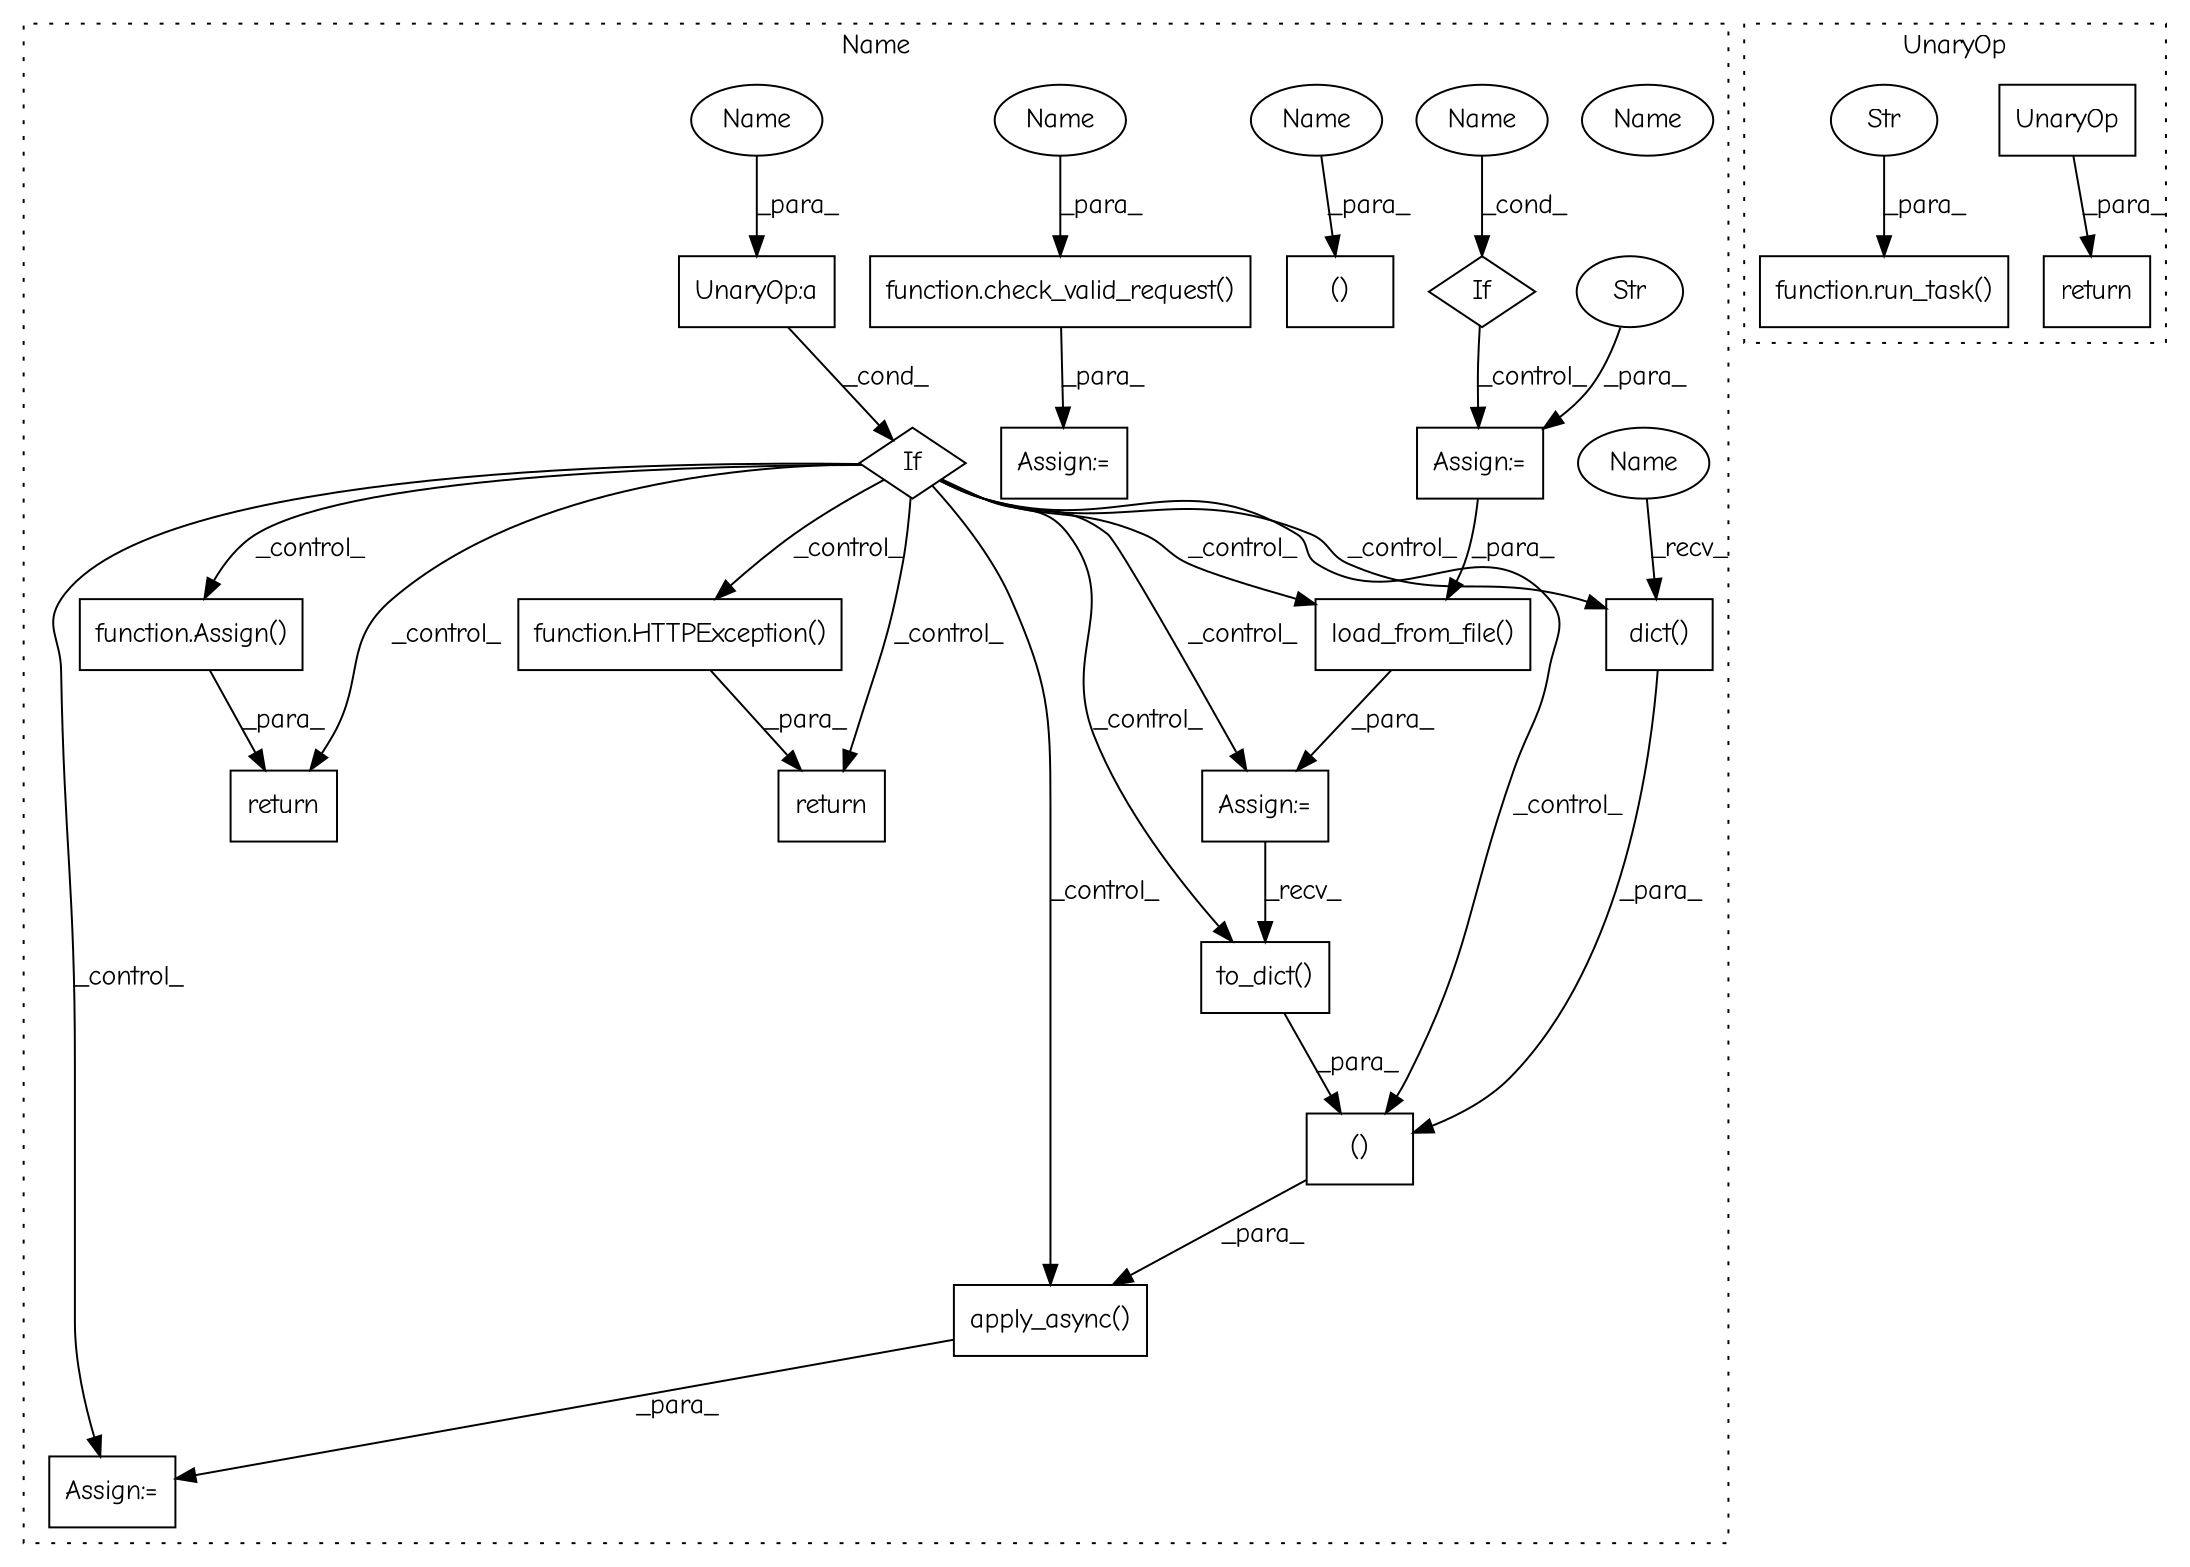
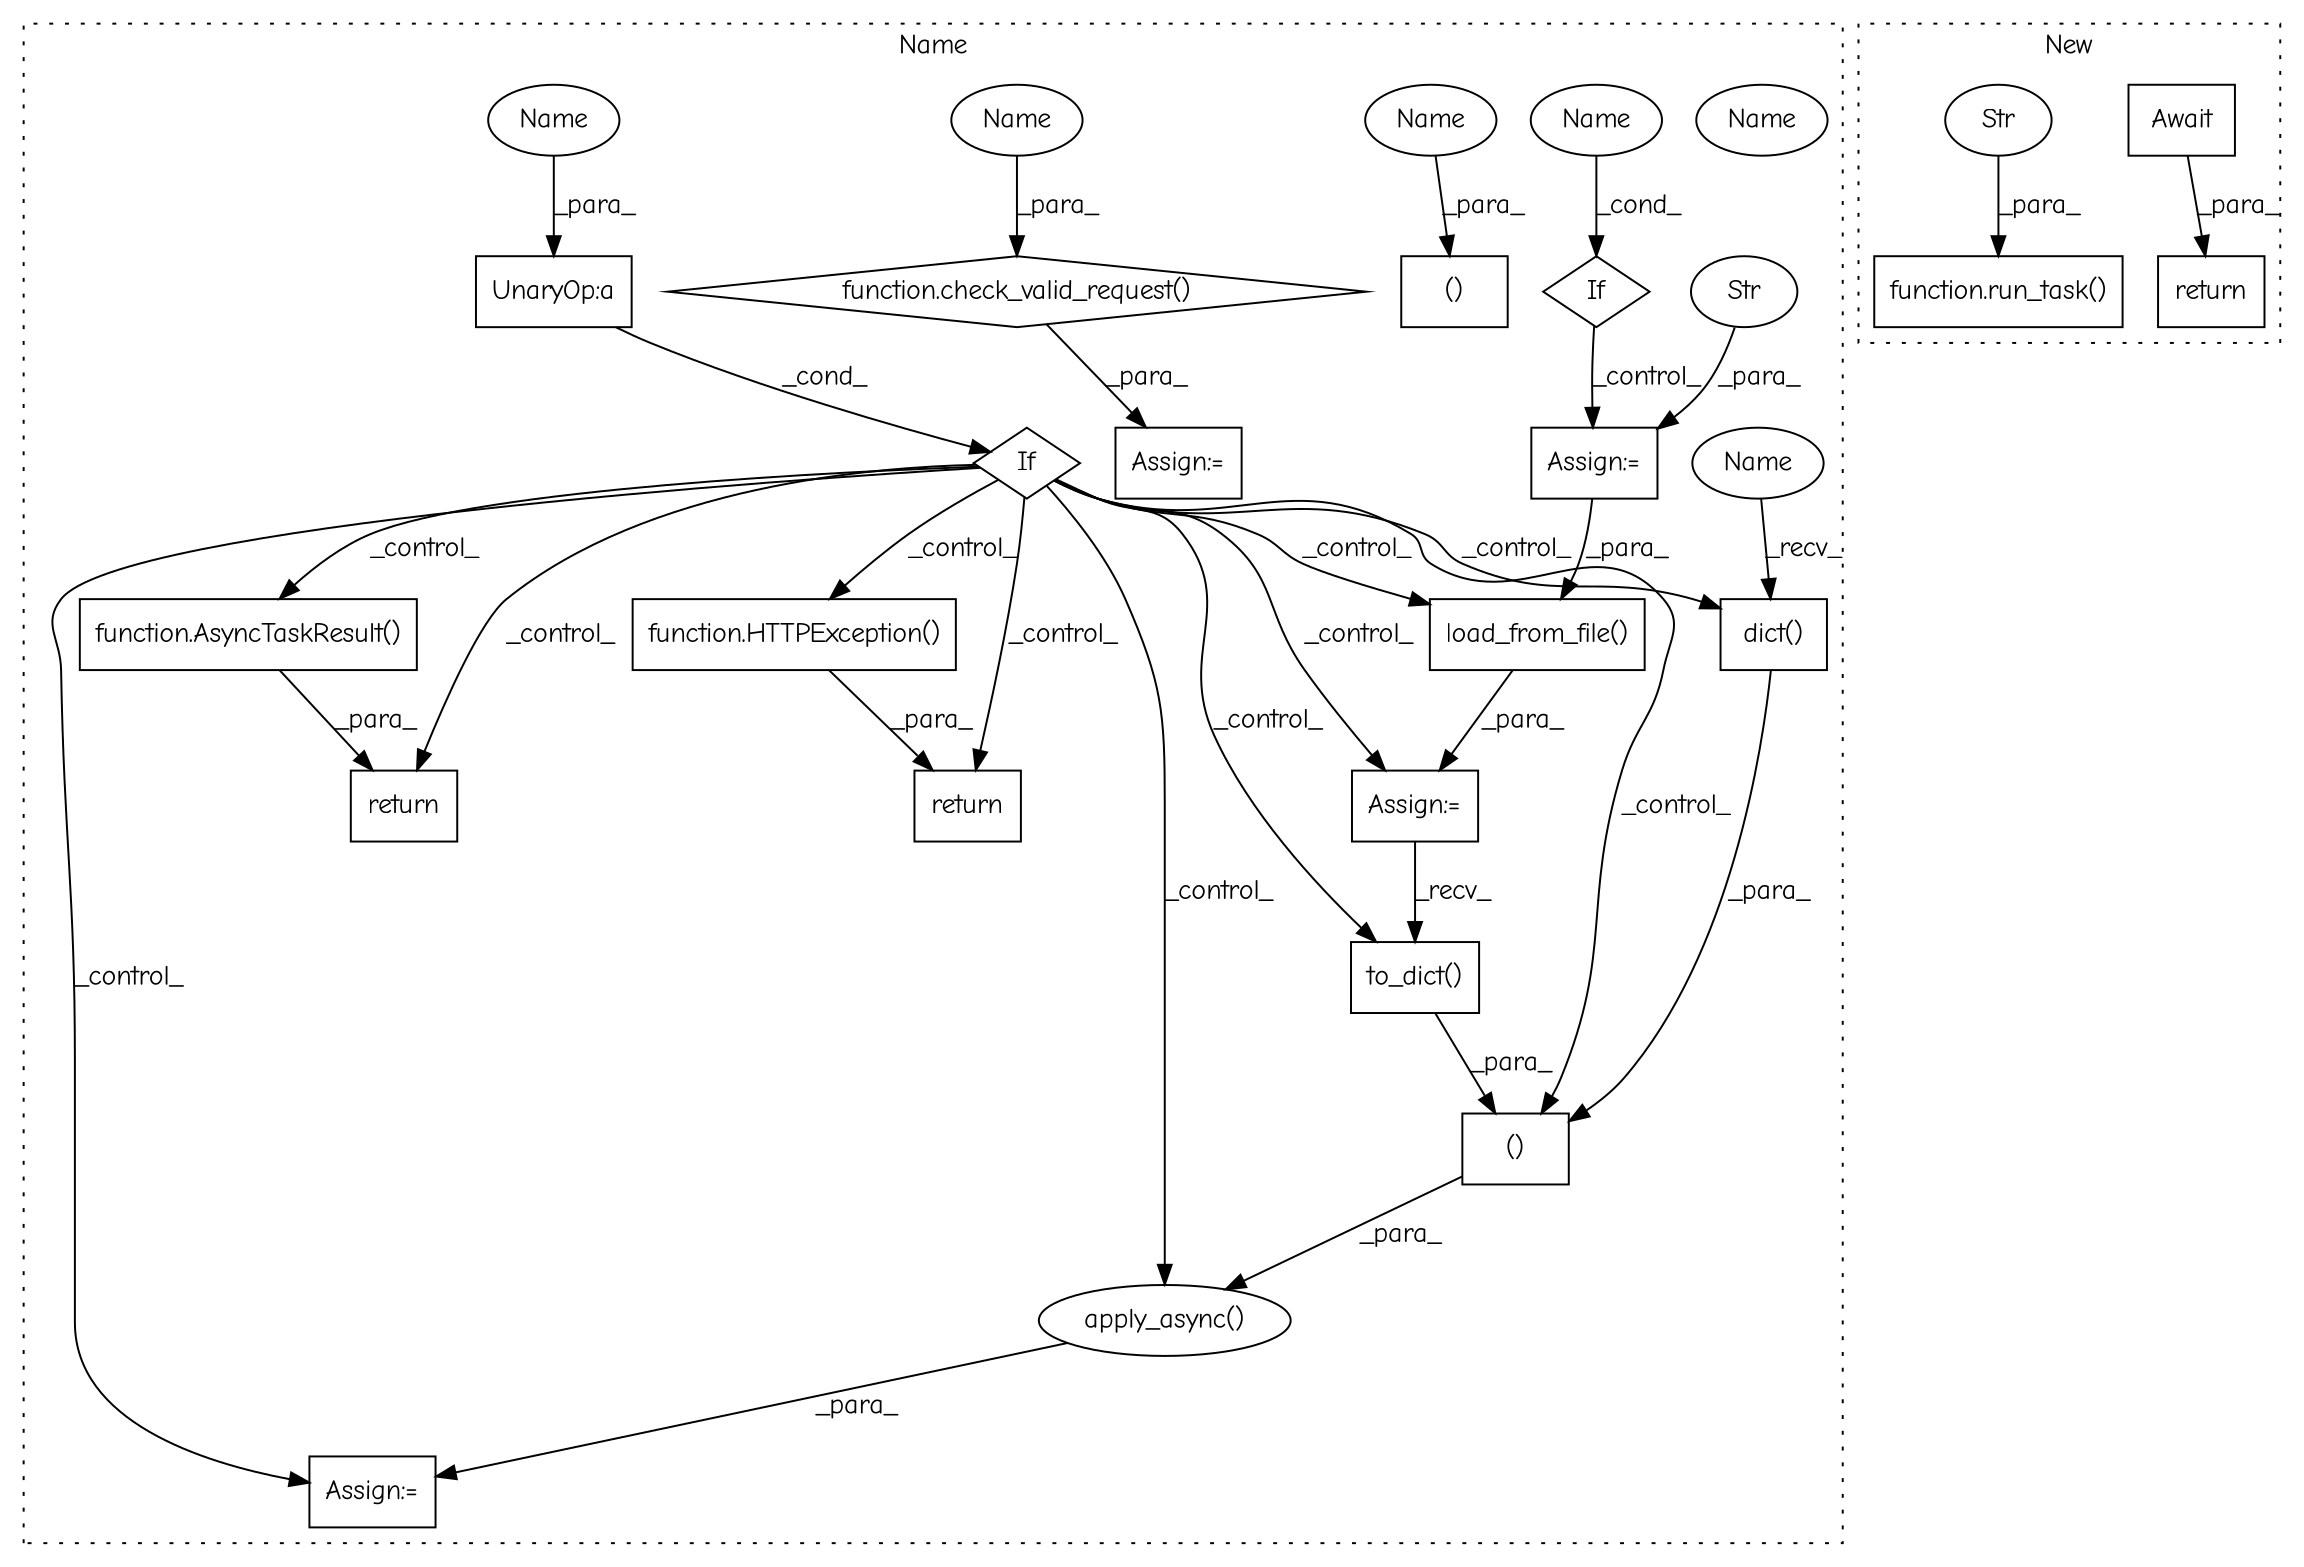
cluster "UnaryOp": label "UnaryOp" -> "New"
node "UnaryOp": label "UnaryOp" -> "Await"
node "function.check_valid_request()": shape box -> diamond
node "function.Assign()": label "function.Assign()" -> "function.AsyncTaskResult()"
node "apply_async()": shape box -> ellipse
